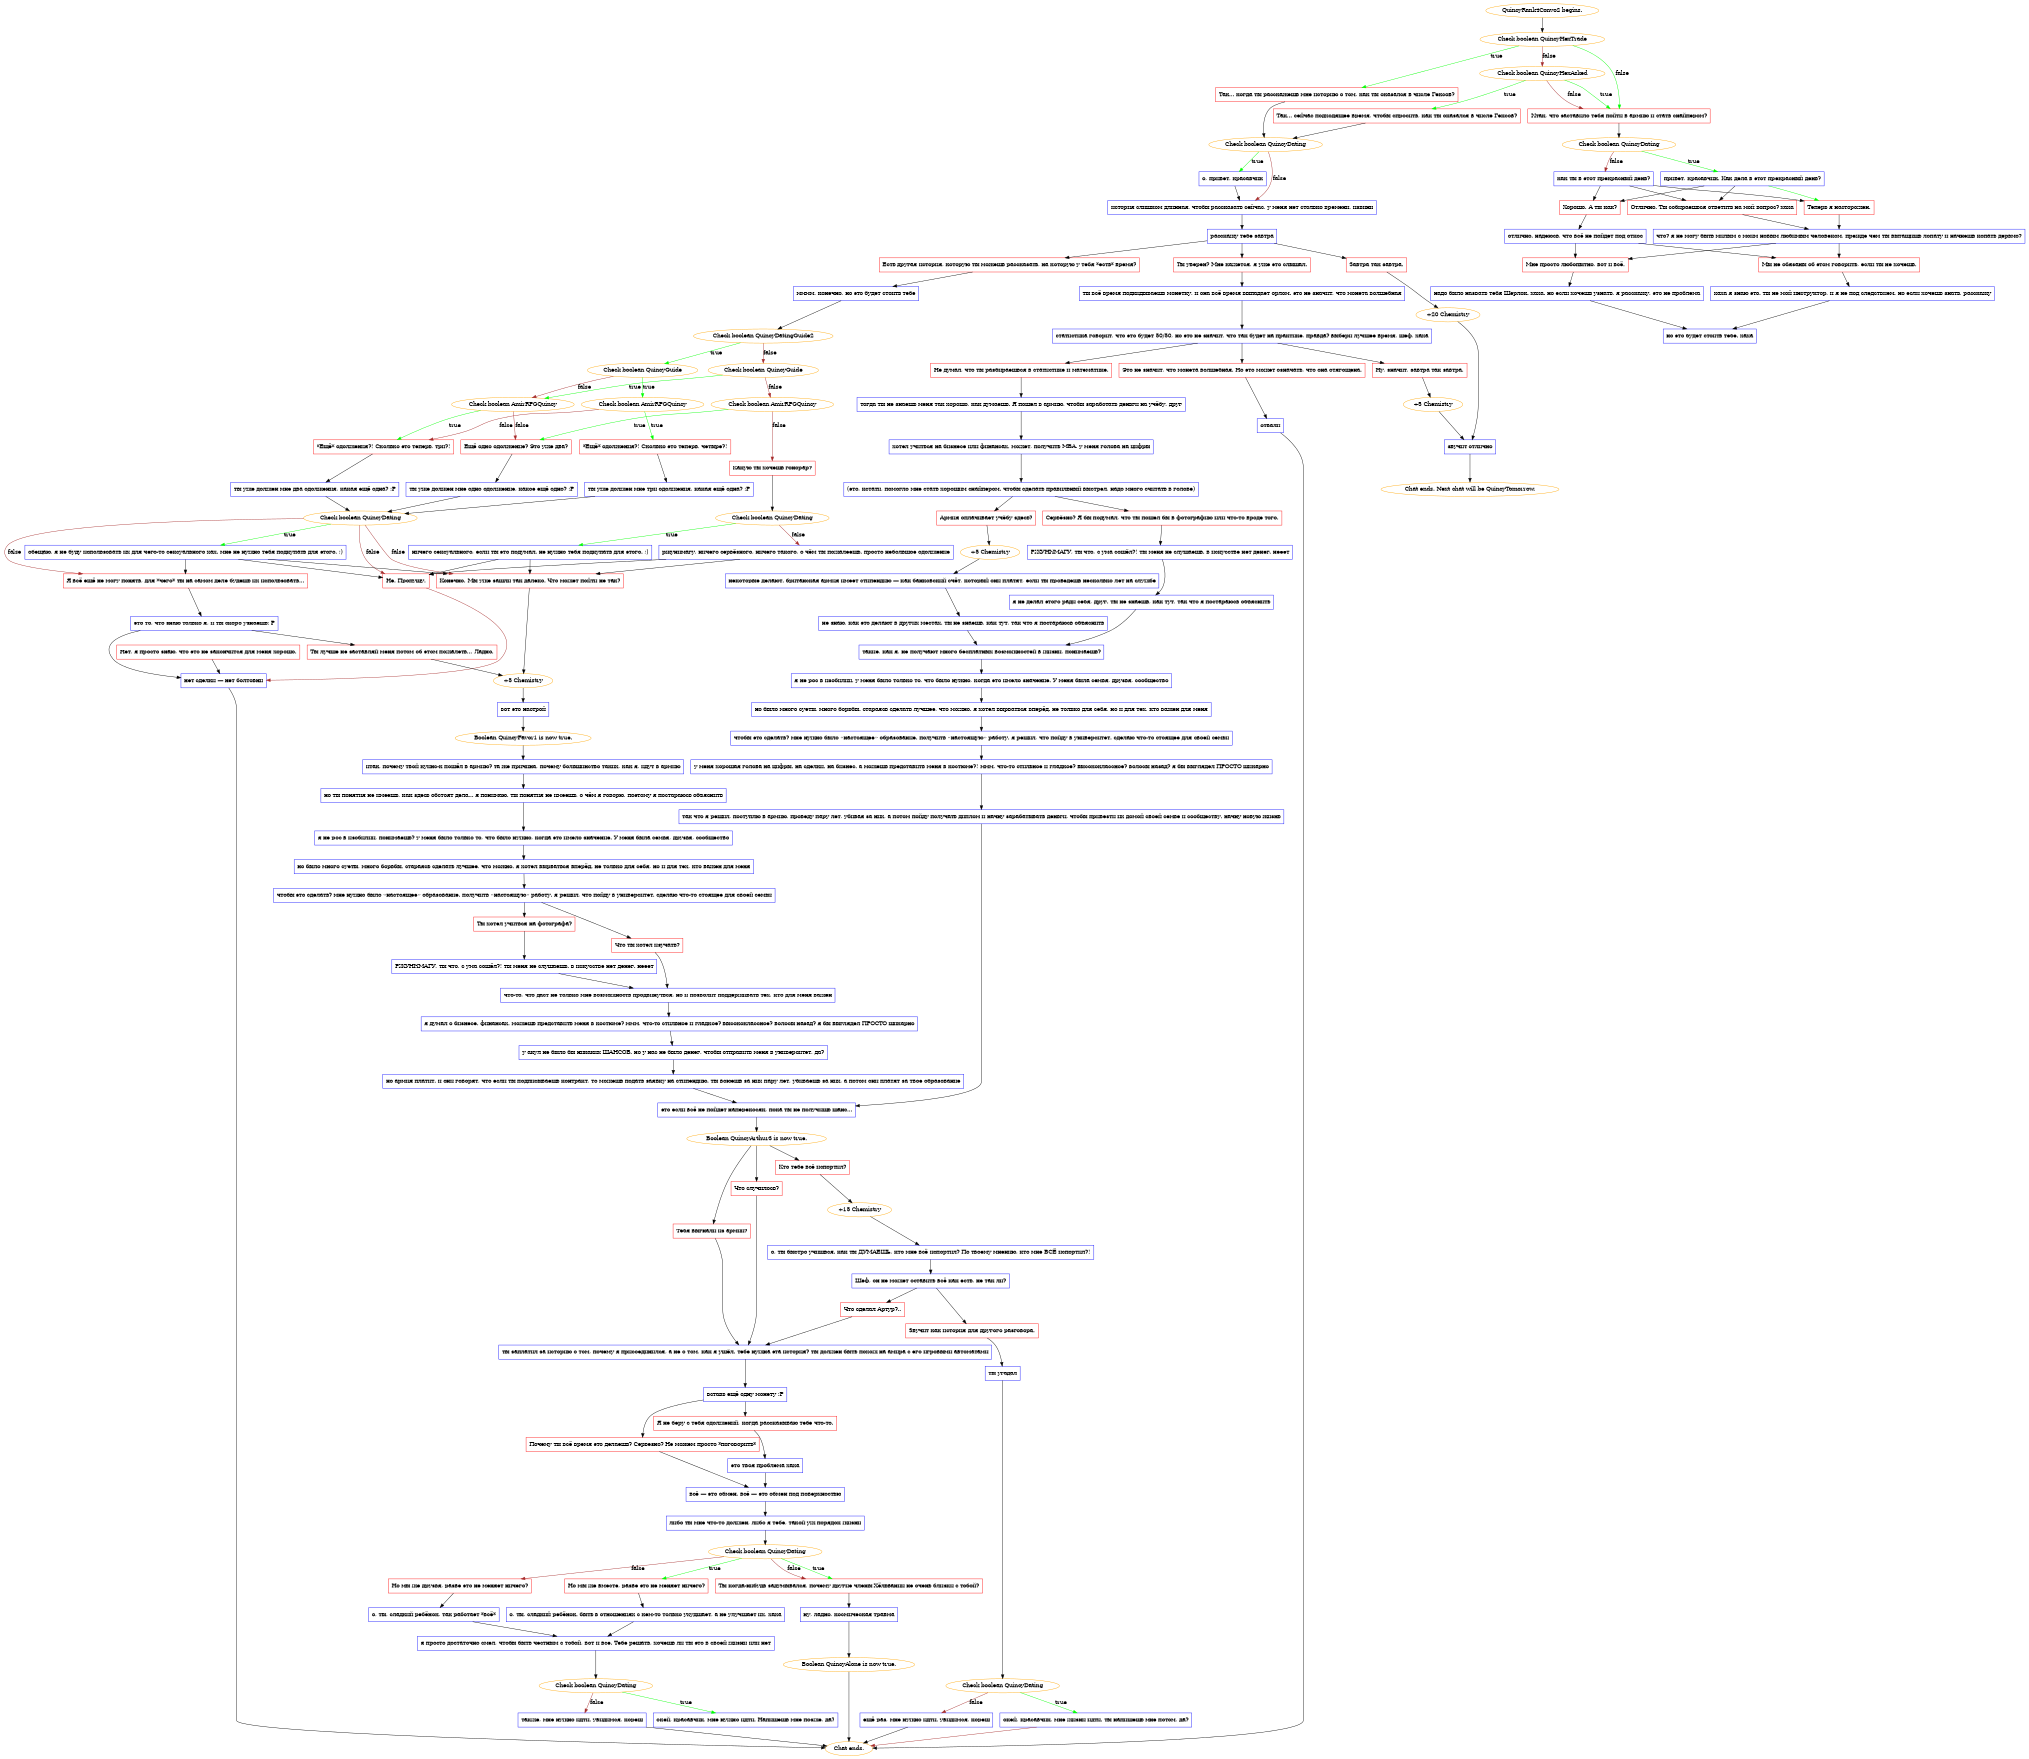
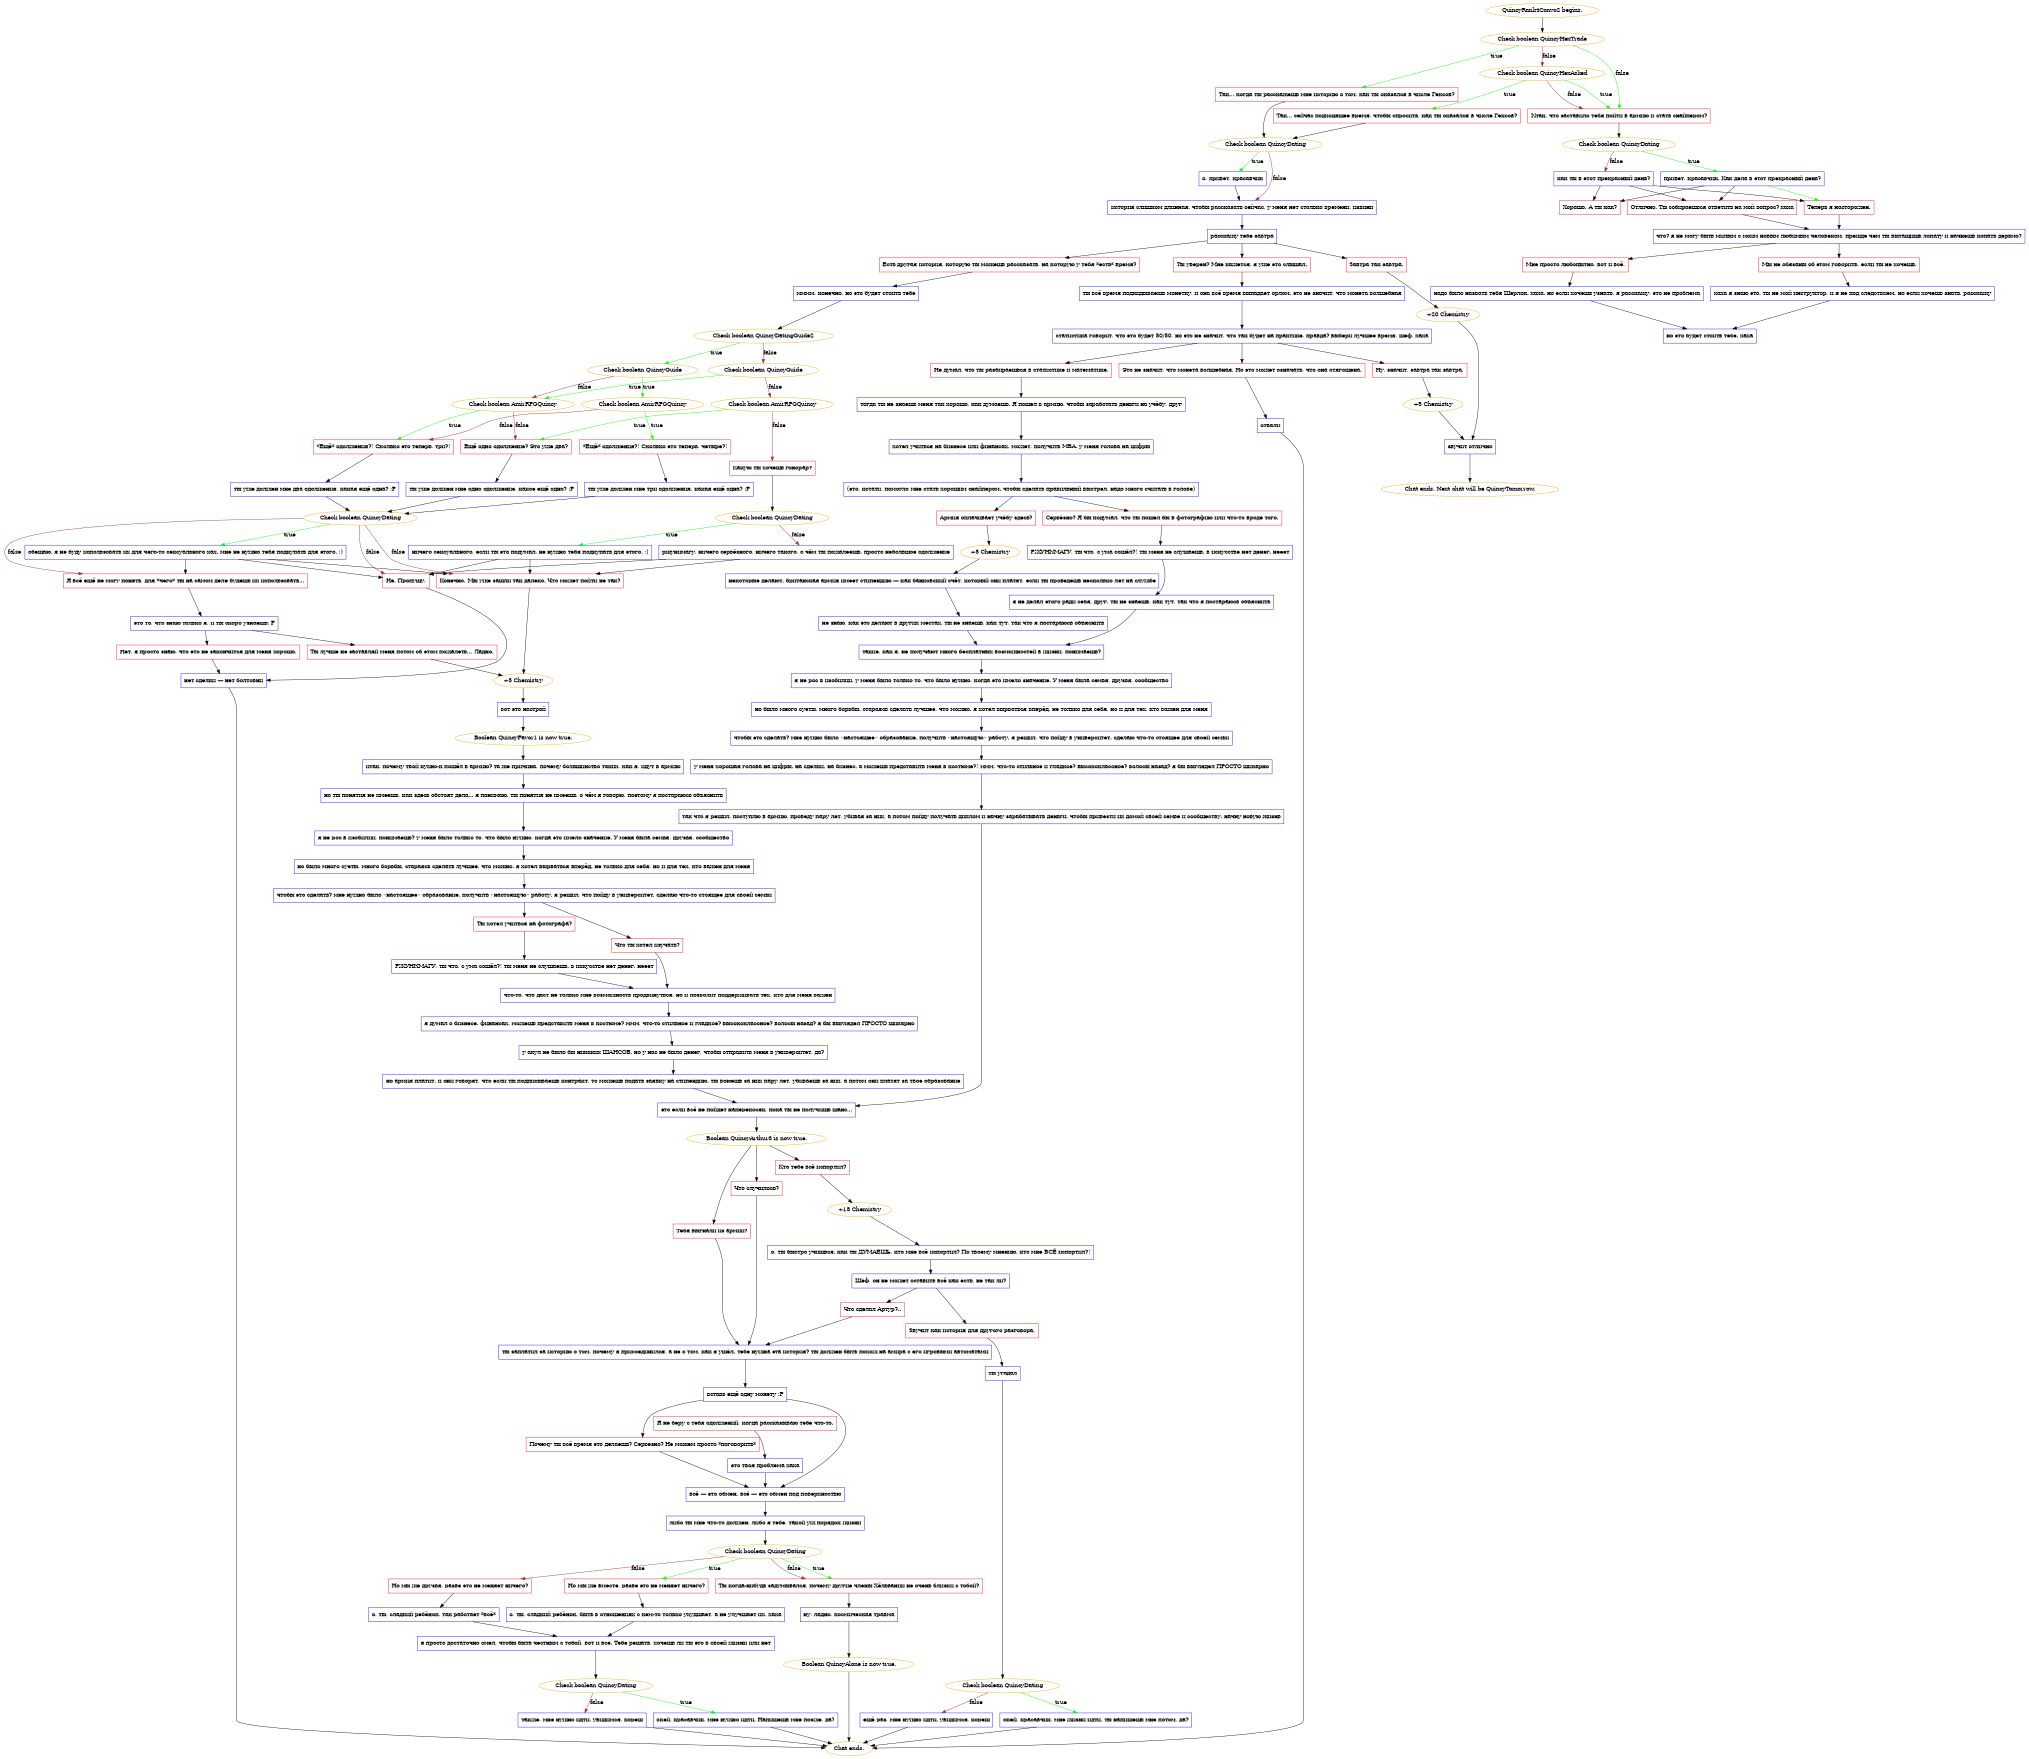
node "отлично. надеюсь, что всё не пойдет под откос": removed
edge "это то, что знаю только я, и ты скоро узнаешь: P" -> "нет сделки — нет болтовни": now "это то, что знаю только я, и ты скоро узнаешь: P" -> "Нет, я просто знаю, что это не закончится для меня хорошо."
edge "Не. Пропущу." -> "нет сделки — нет болтовни": color brown -> black
edge "вставь ещё одну монету :P" -> "Я не беру с тебя одолжений, когда рассказываю тебе что-то.": now "вставь ещё одну монету :P" -> "всё — это обмен. всё — это обмен под поверхностью"
edge "oкей, красавчик, мне нужно идти. Напишешь мне позже, да?" -> "Chat ends.": added
edge "окей, красавчик, мне жизни идти. ты напишешь мне потом, да?" -> "Chat ends.": color brown -> black
